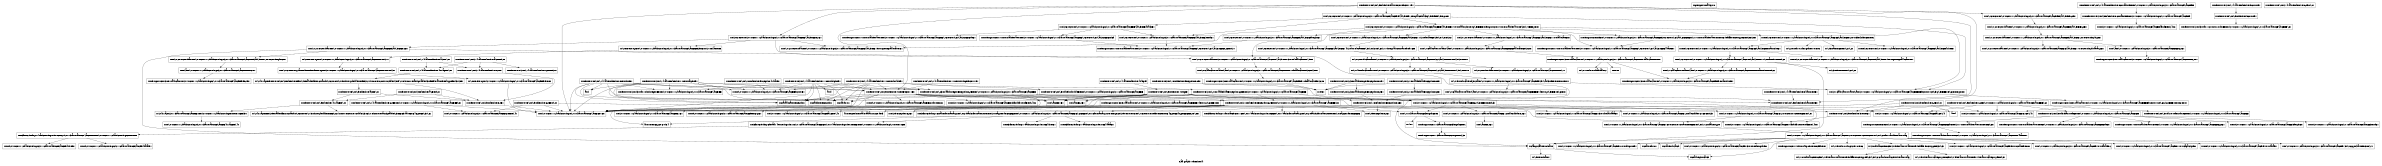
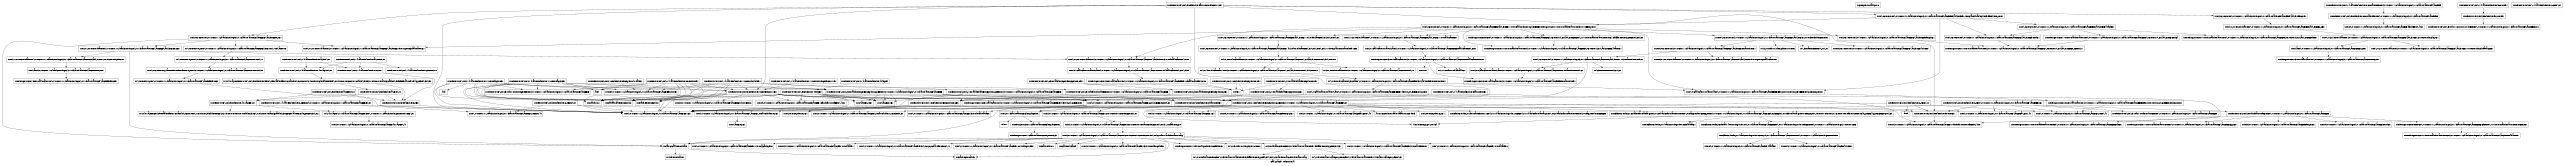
node "_ZNK3fmt6v9_lmp17basic_string_viewIcE4sizeEv": removed
